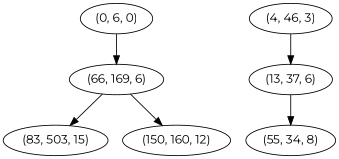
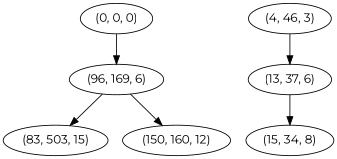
node "(0, 6, 0)": label "(0, 6, 0)" -> "(0, 0, 0)"
node "(66, 169, 6)": label "(66, 169, 6)" -> "(96, 169, 6)"
node "(55, 34, 8)": label "(55, 34, 8)" -> "(15, 34, 8)"
